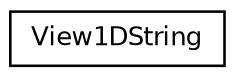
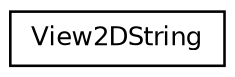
node "View1DString": label "View1DString" -> "View2DString"
